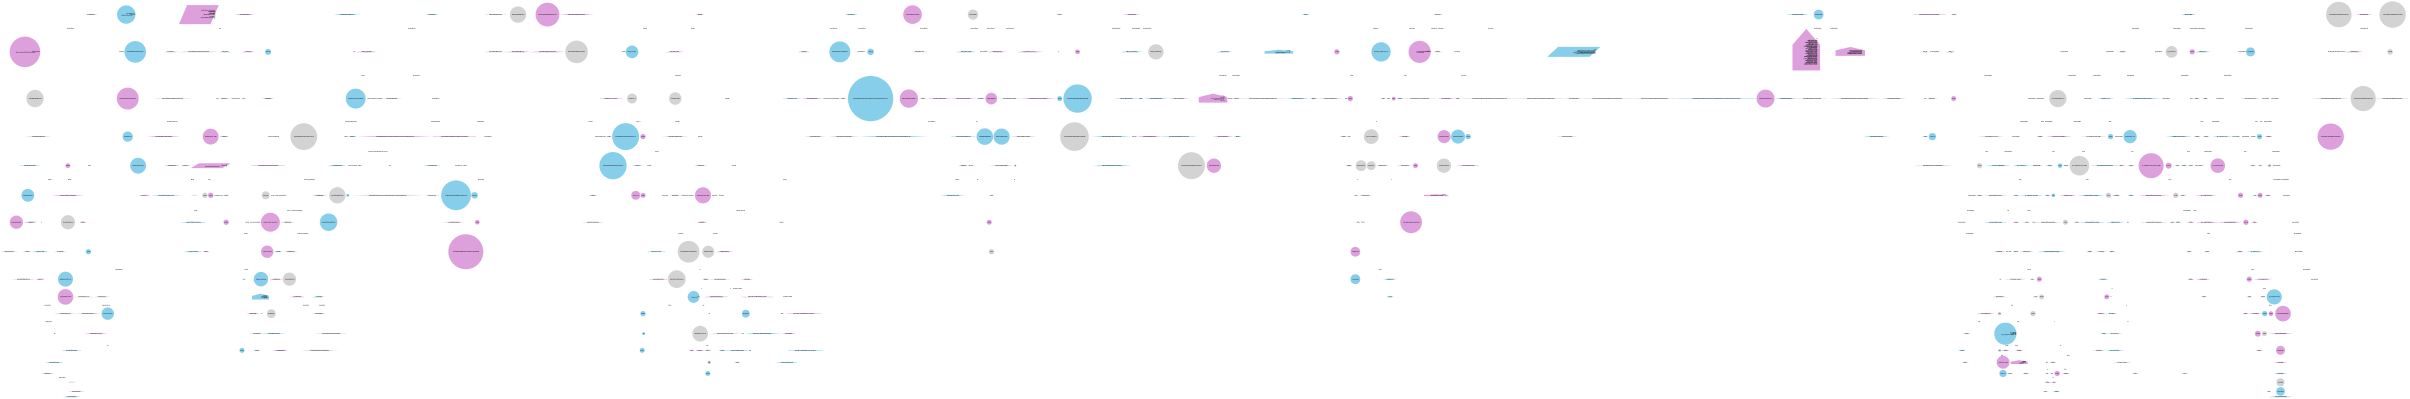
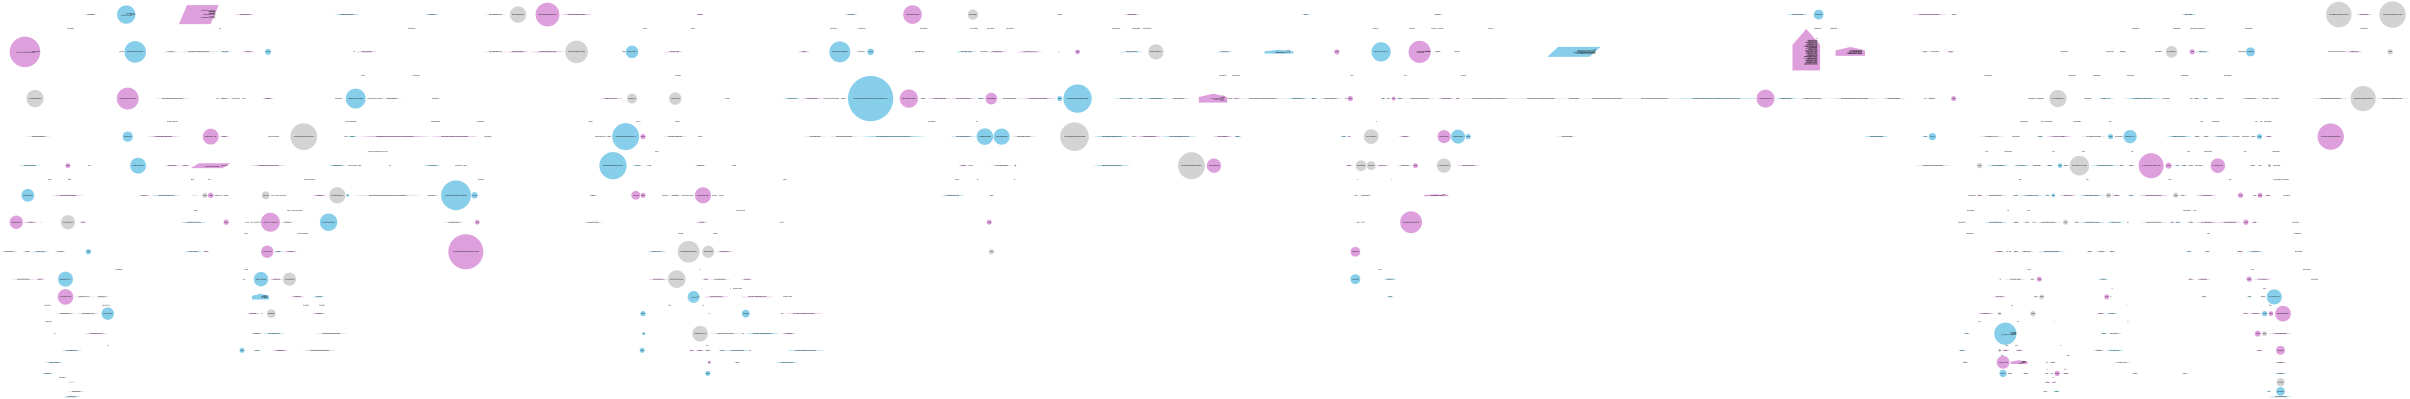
edge "Nancy.Routing.DefaultMetadataModuleResolver" -> "return this.catalog.GetMetadataModule(metadataModuleType);": added, label "Nancy.Routing.DefaultMetadataModuleResolver"
